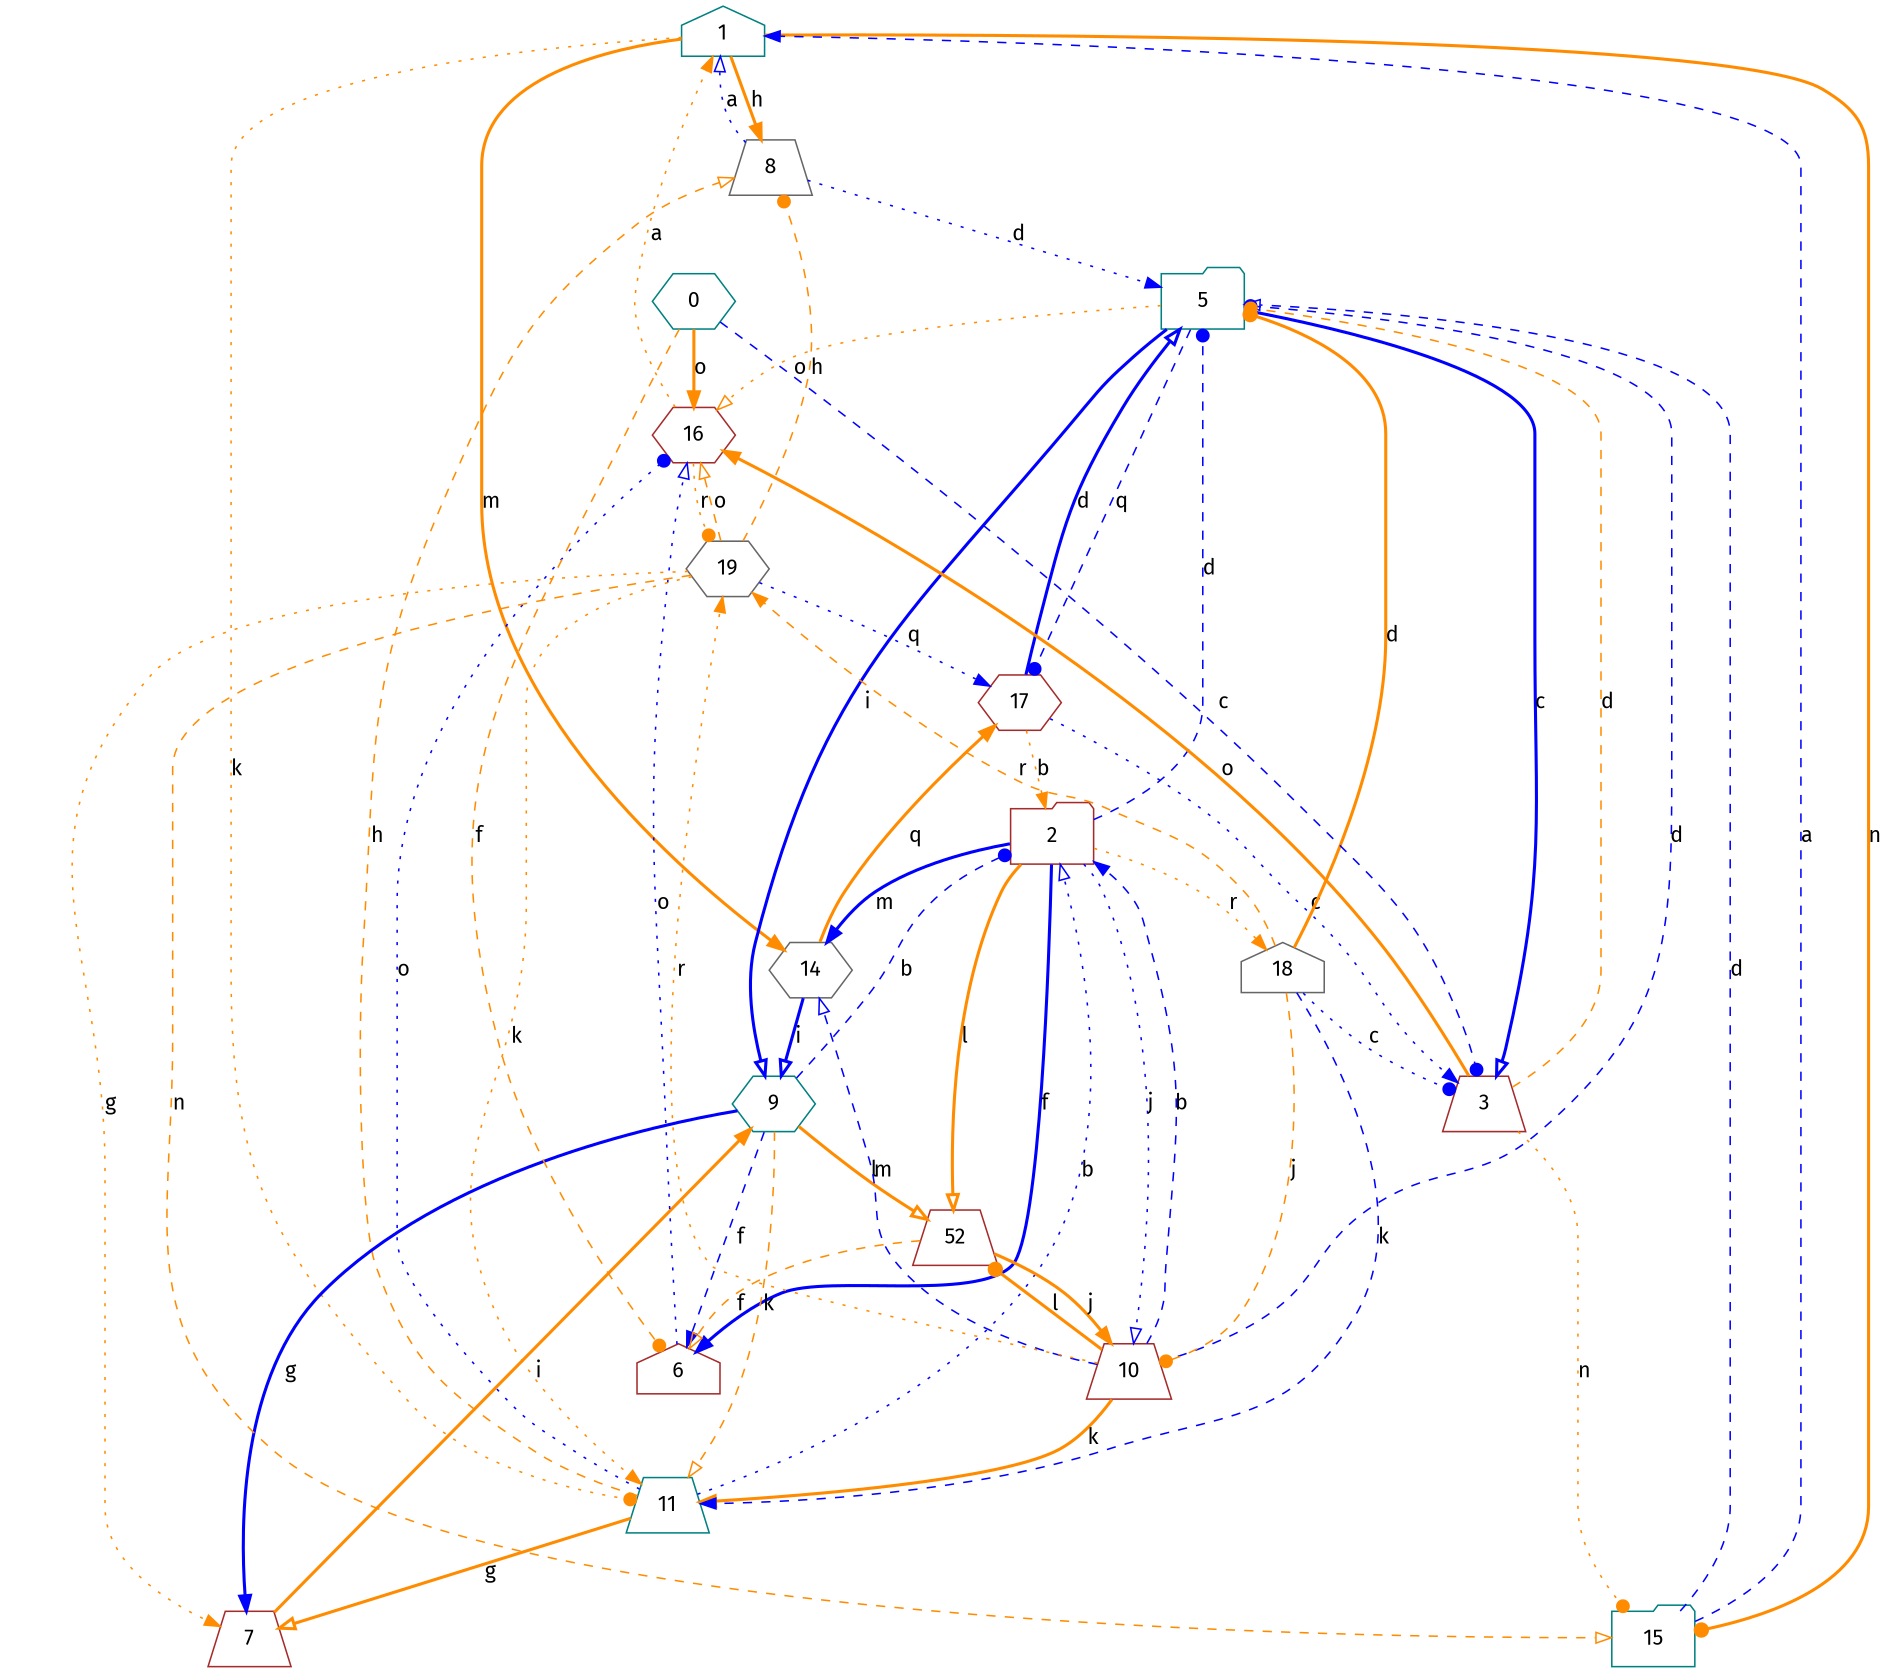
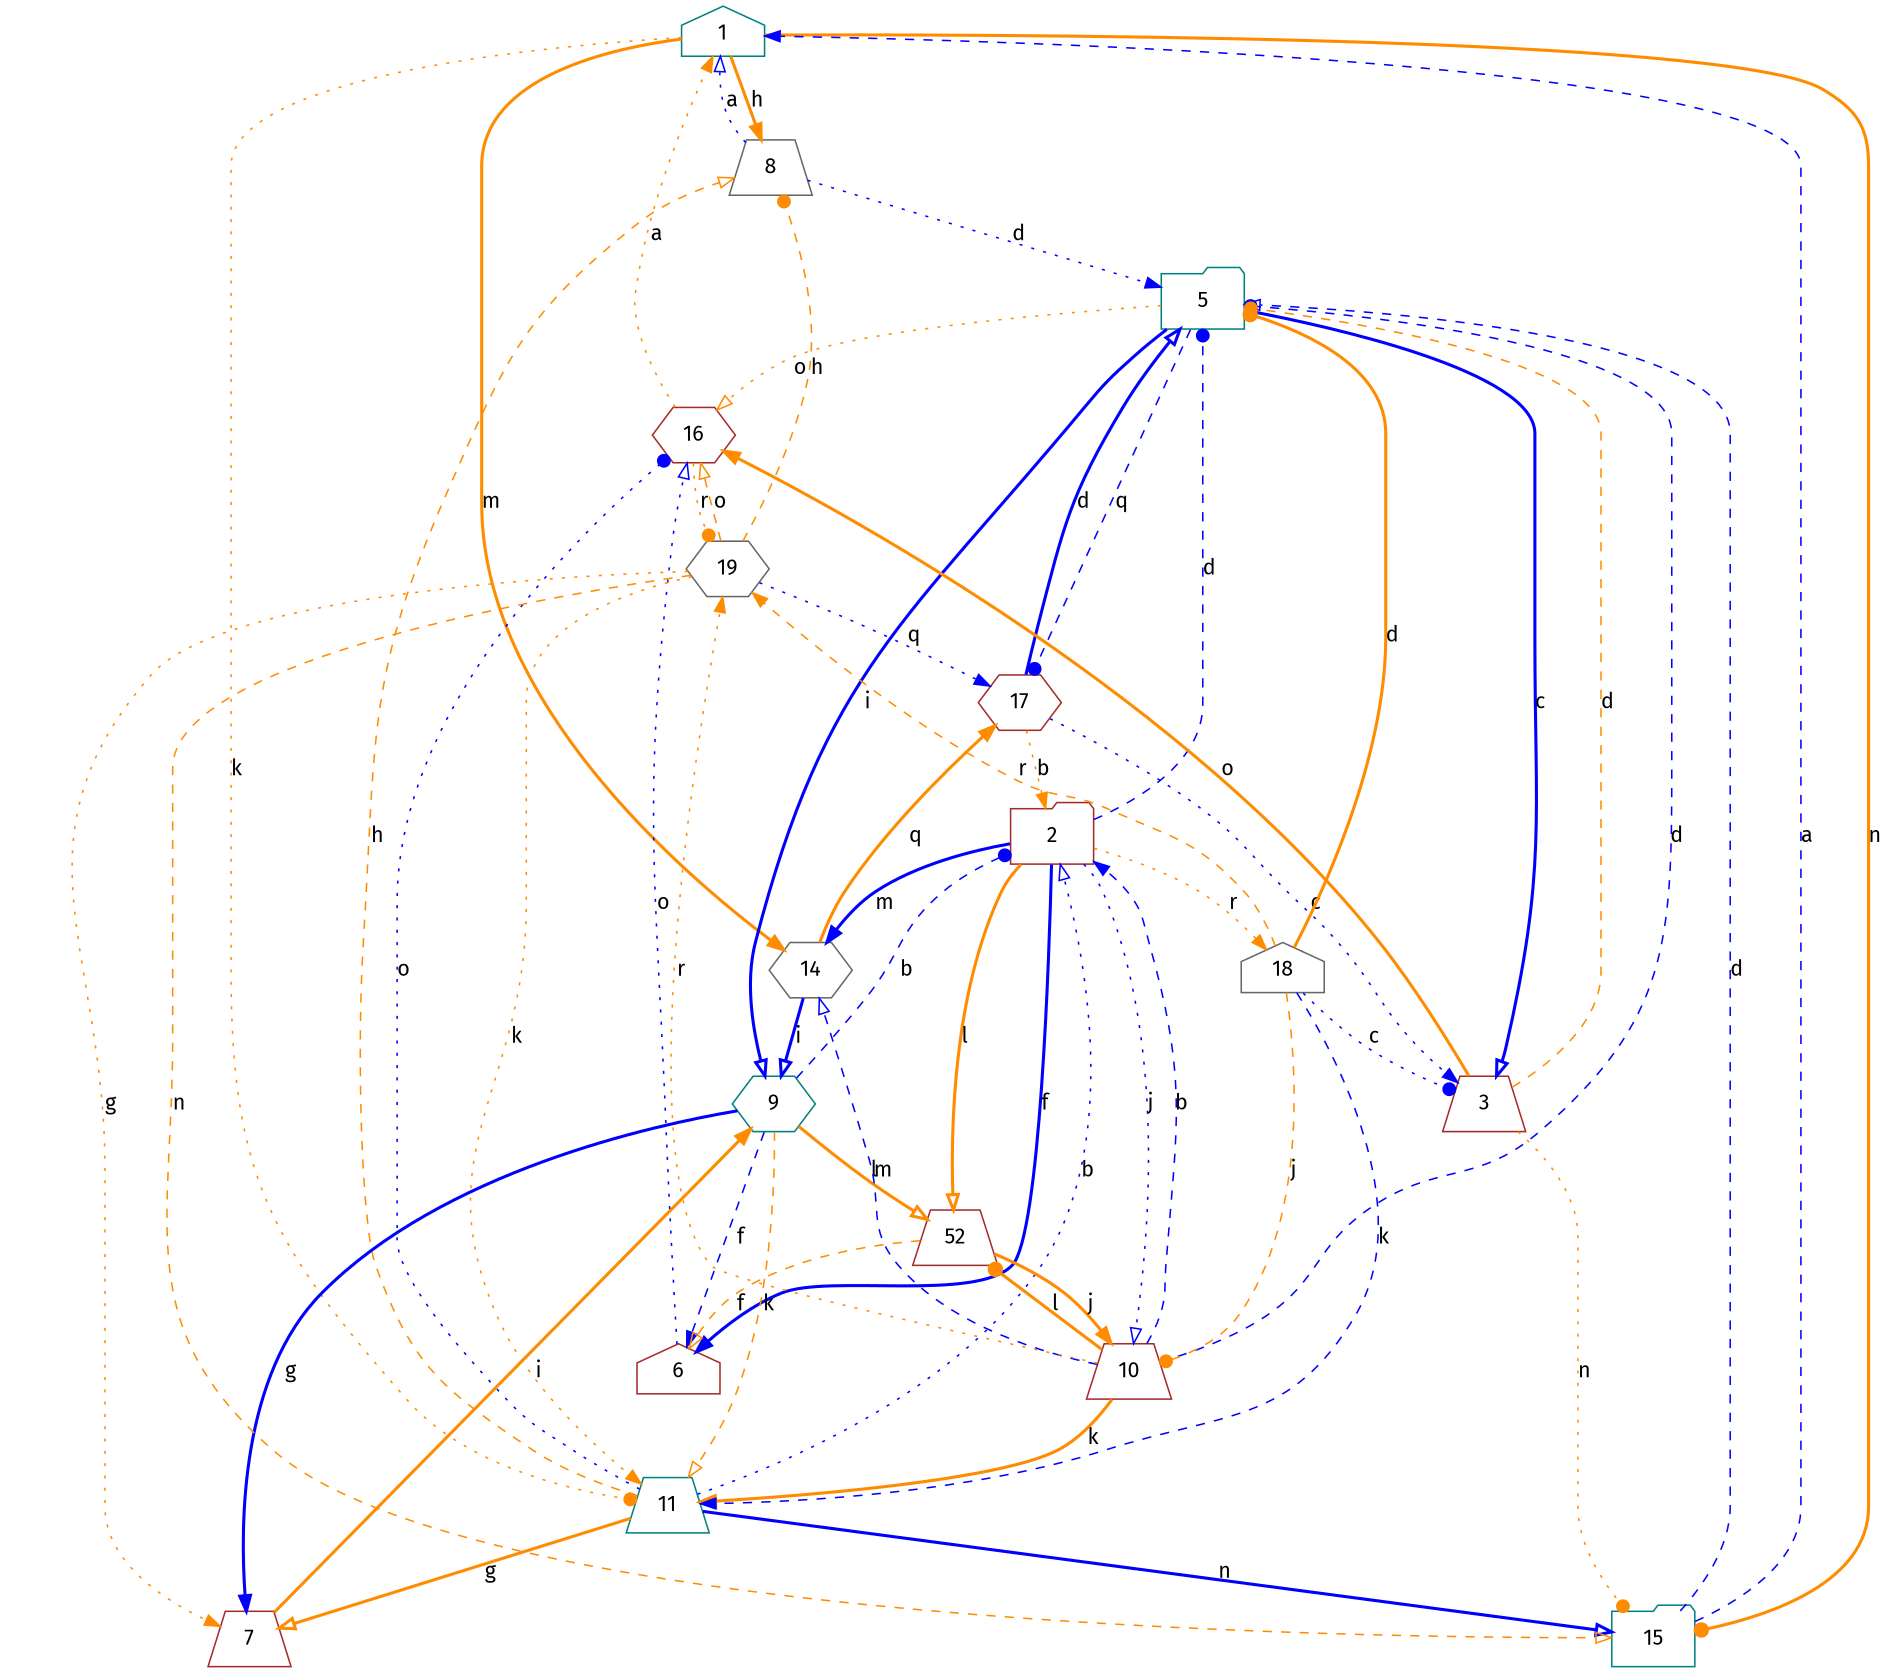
node "0": removed
edge "11" -> "15": added, label "n"
